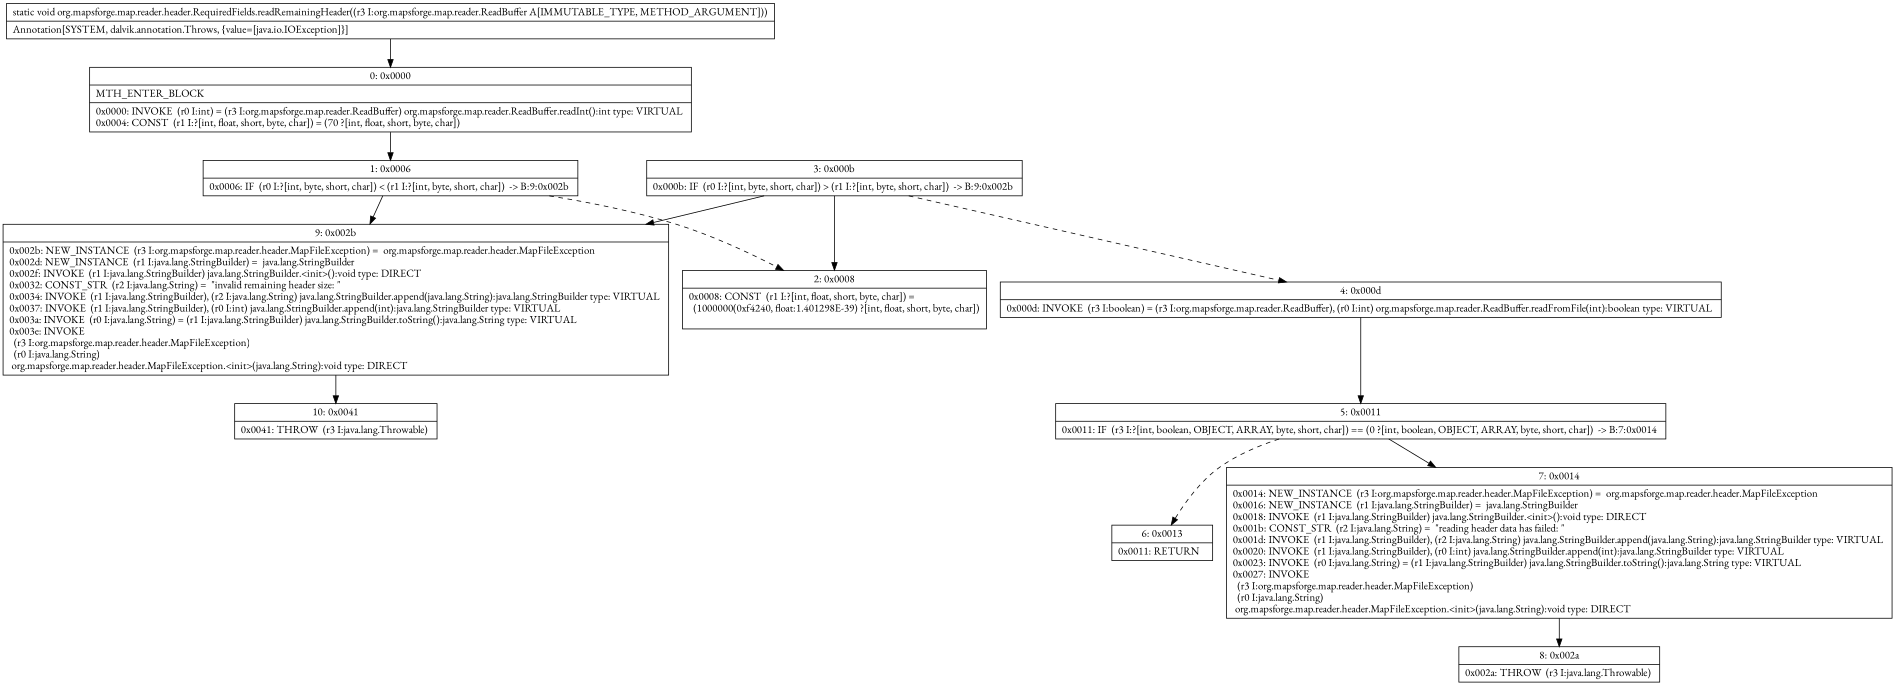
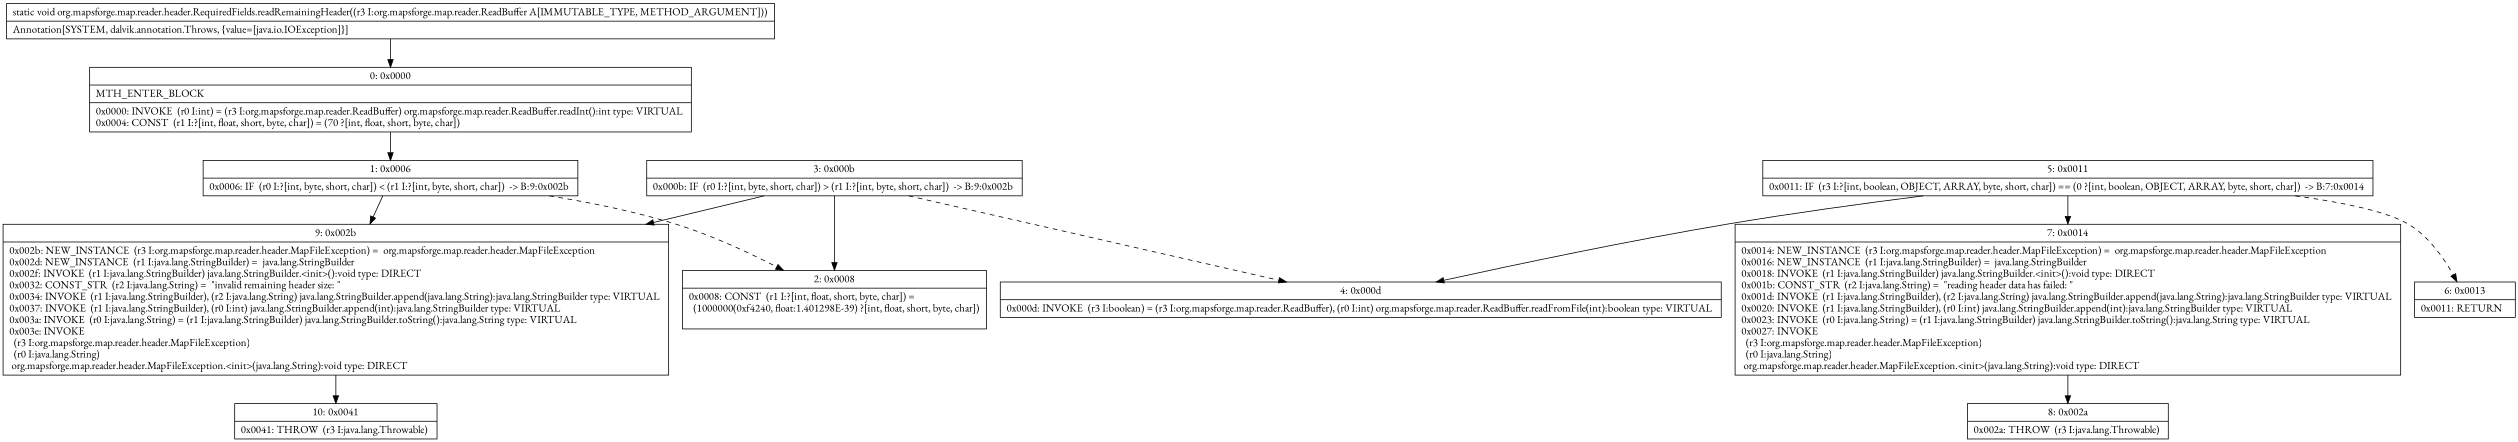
edge "4: 0x000d" -> "5: 0x0011": reversed
